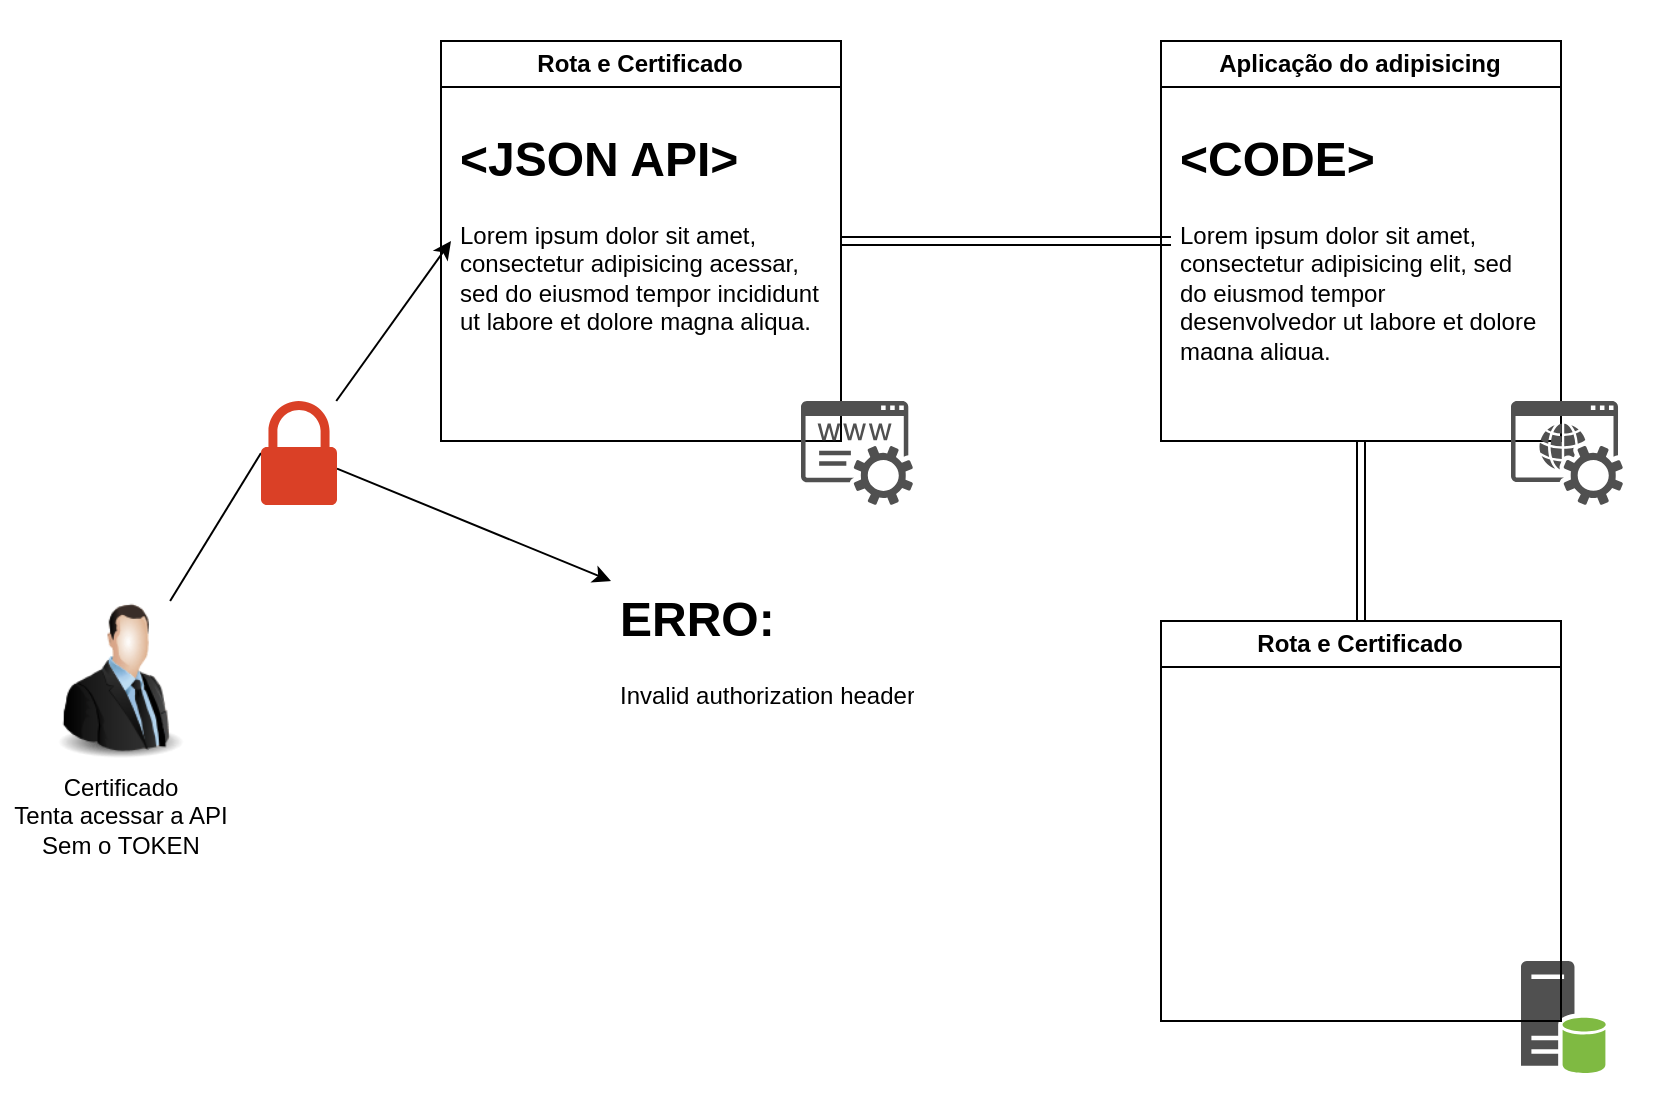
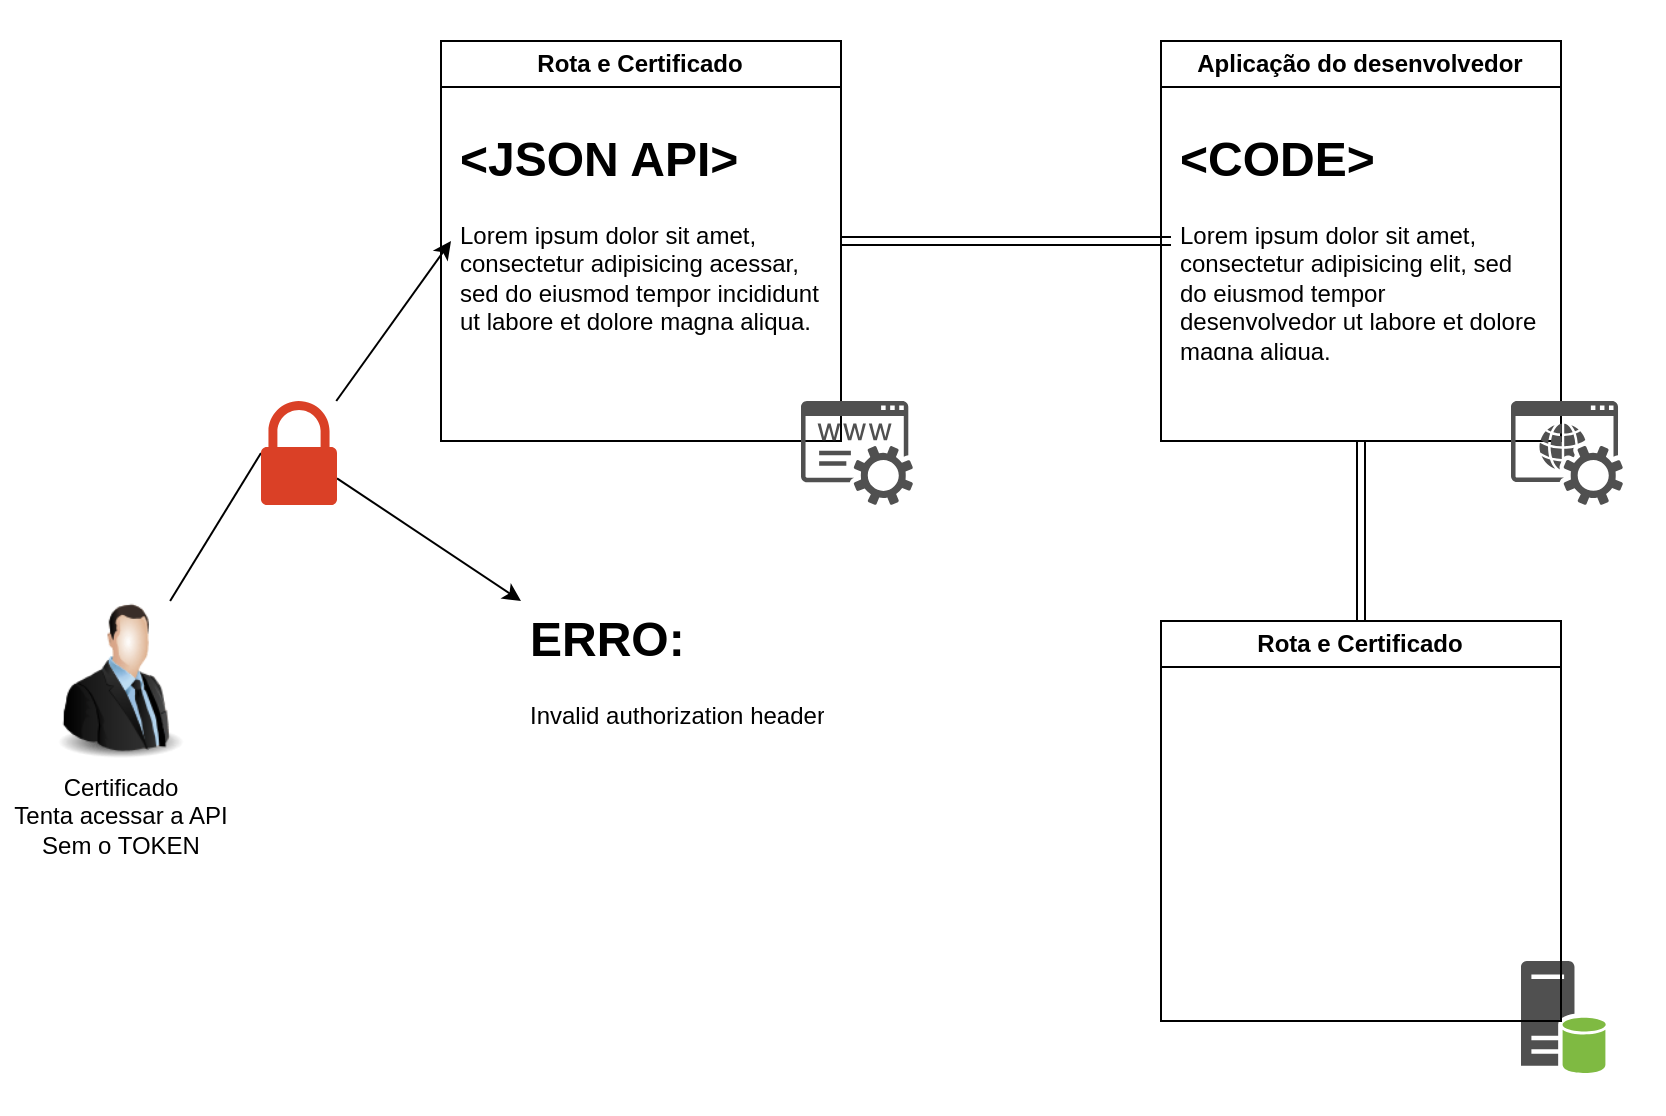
node "Aplicação do adipisicing": label "Aplicação do adipisicing" -> "Aplicação do desenvolvedor"
node "ERRO:Invalid authorization header": moved (801, 701) -> (711, 721)
